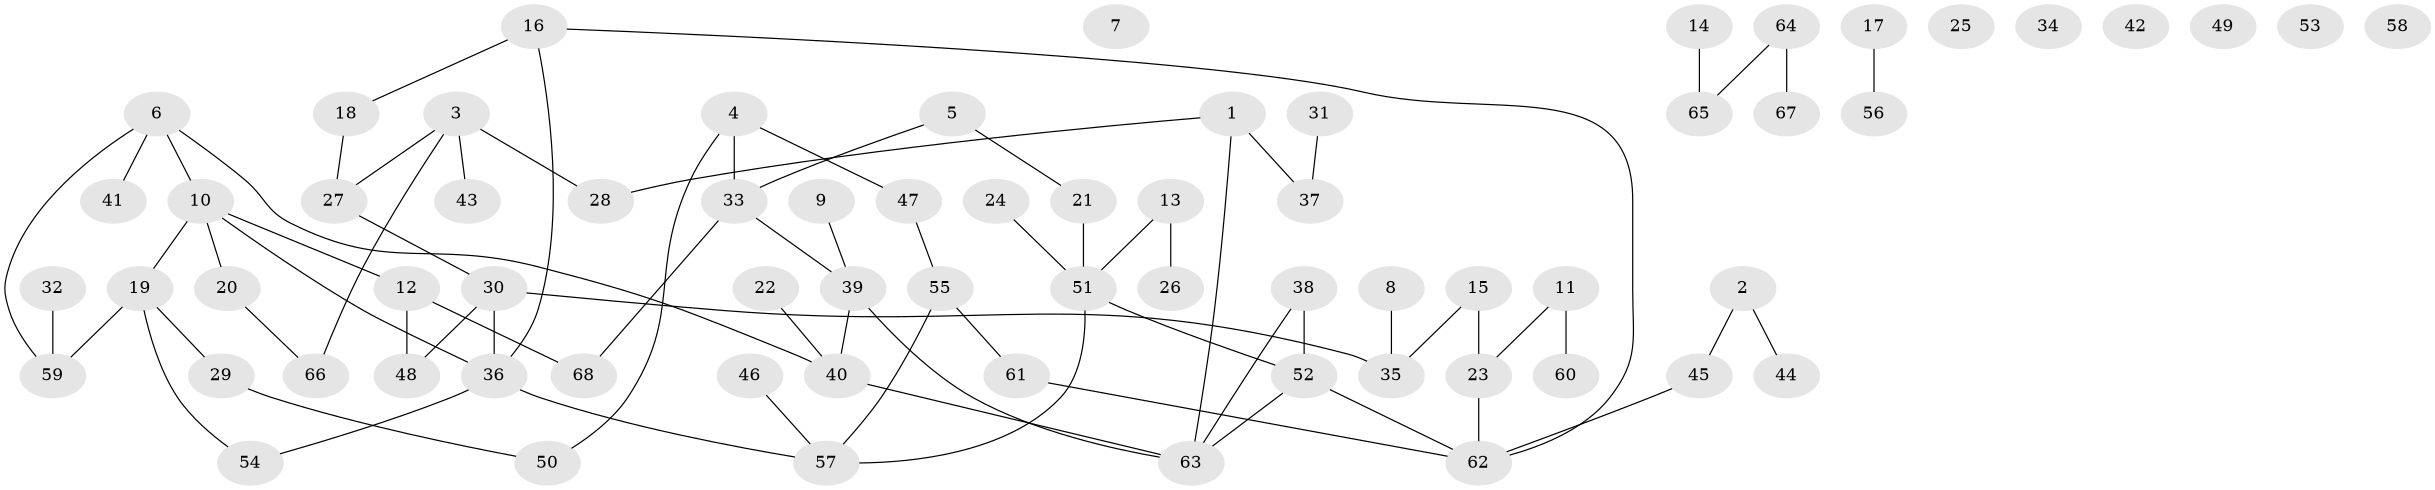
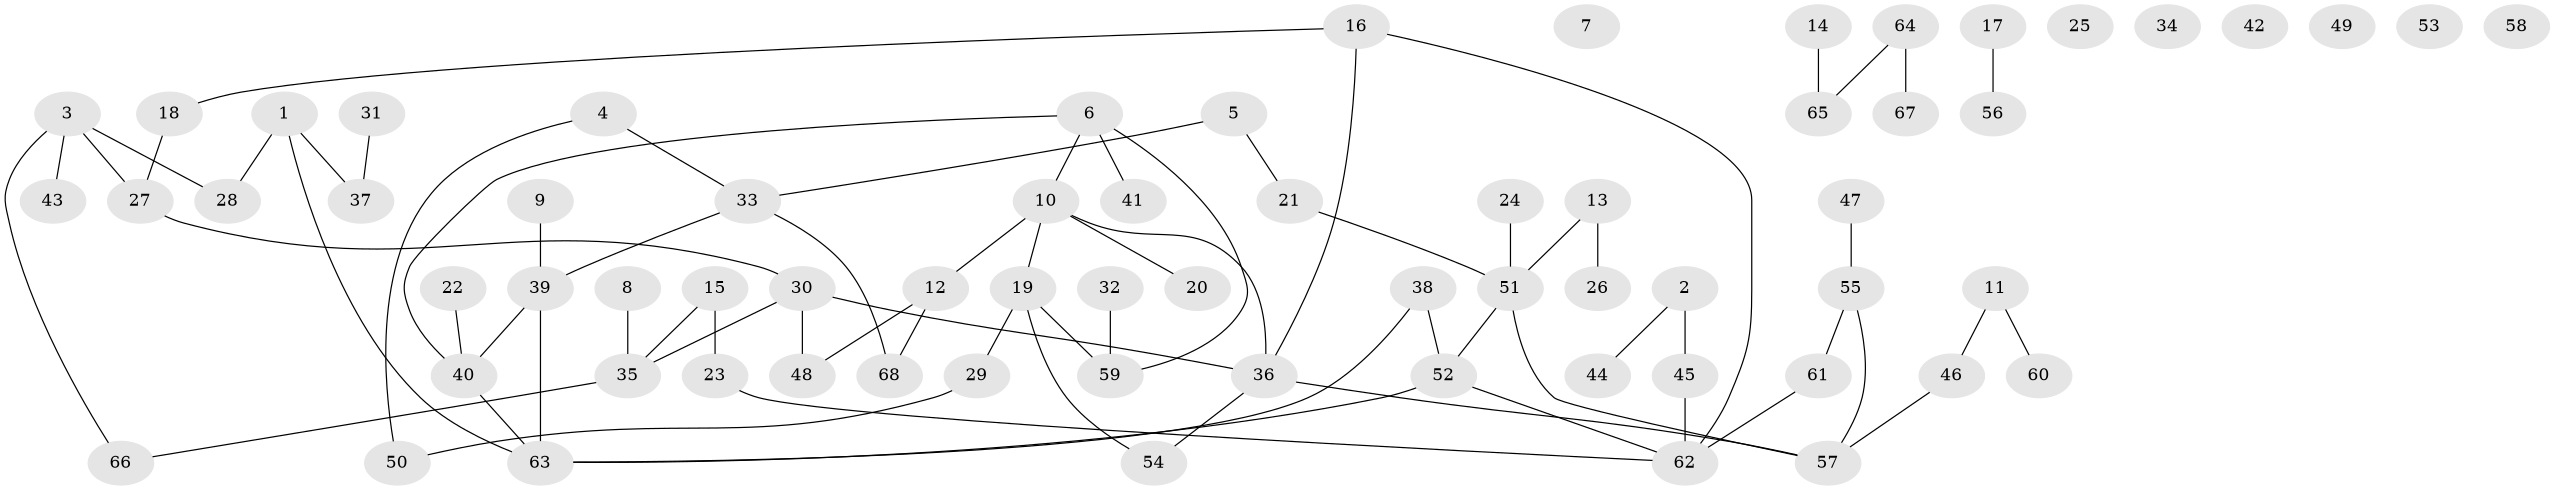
edge "4" -- "47": removed
edge "20" -- "66": now "35" -- "66"
edge "11" -- "23": now "11" -- "46"
